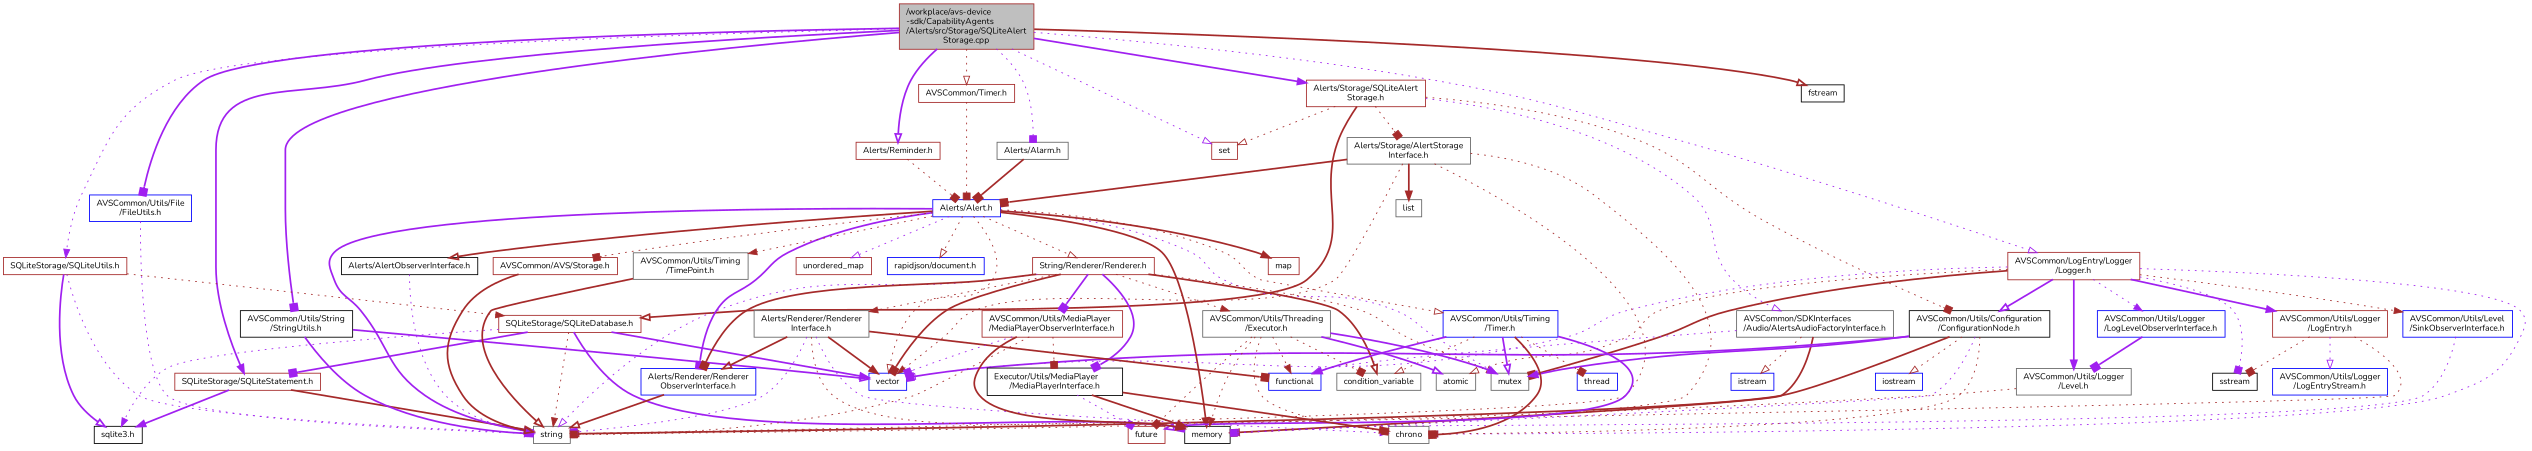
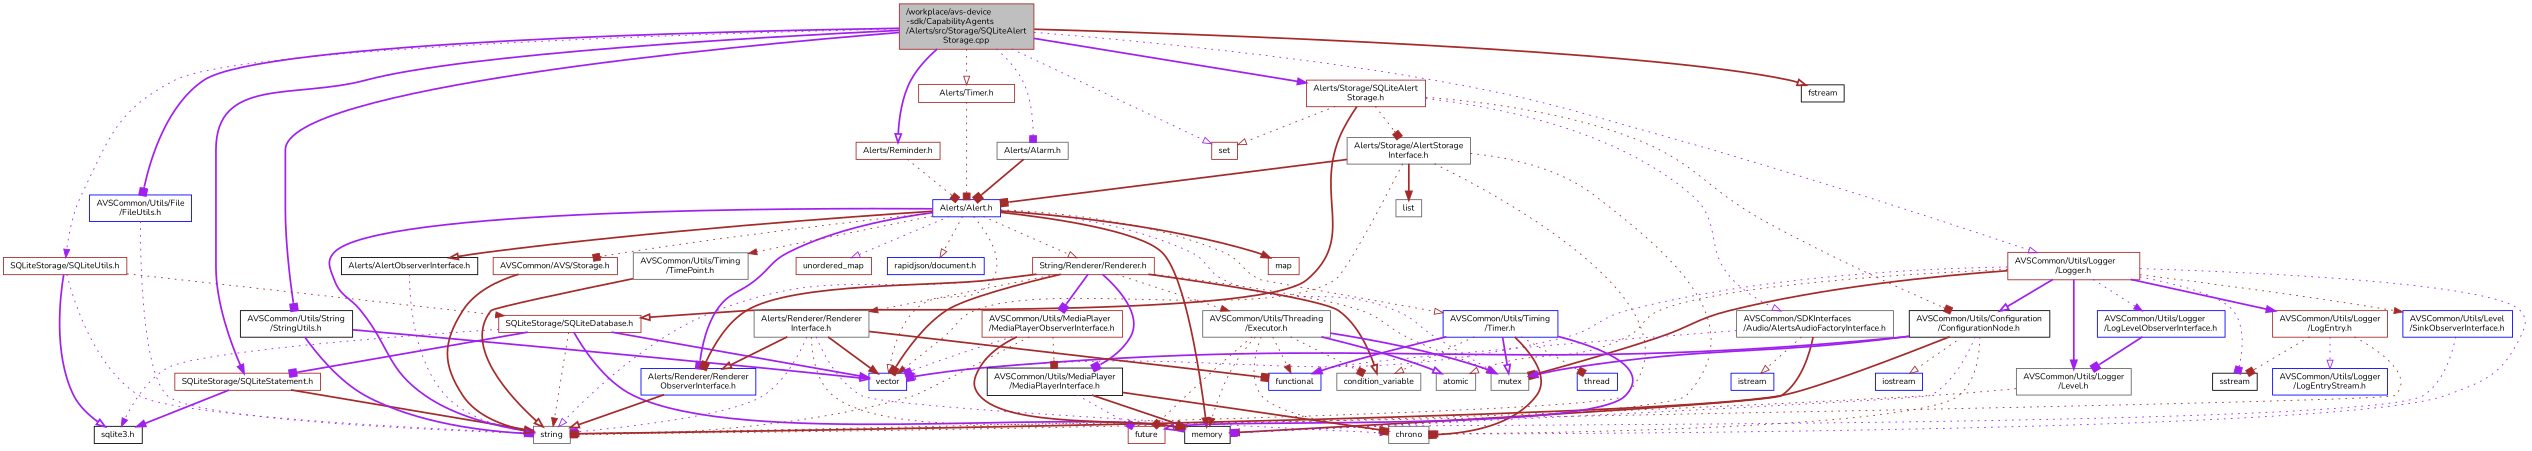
node "AVSCommon/Timer.h": label "AVSCommon/Timer.h" -> "Alerts/Timer.h"
node "AVSCommon/LogEntry/Logger /Logger.h": label "AVSCommon/LogEntry/Logger /Logger.h" -> "AVSCommon/Utils/Logger /Logger.h"
node "Executor/Utils/MediaPlayer /MediaPlayerInterface.h": label "Executor/Utils/MediaPlayer /MediaPlayerInterface.h" -> "AVSCommon/Utils/MediaPlayer /MediaPlayerInterface.h"
